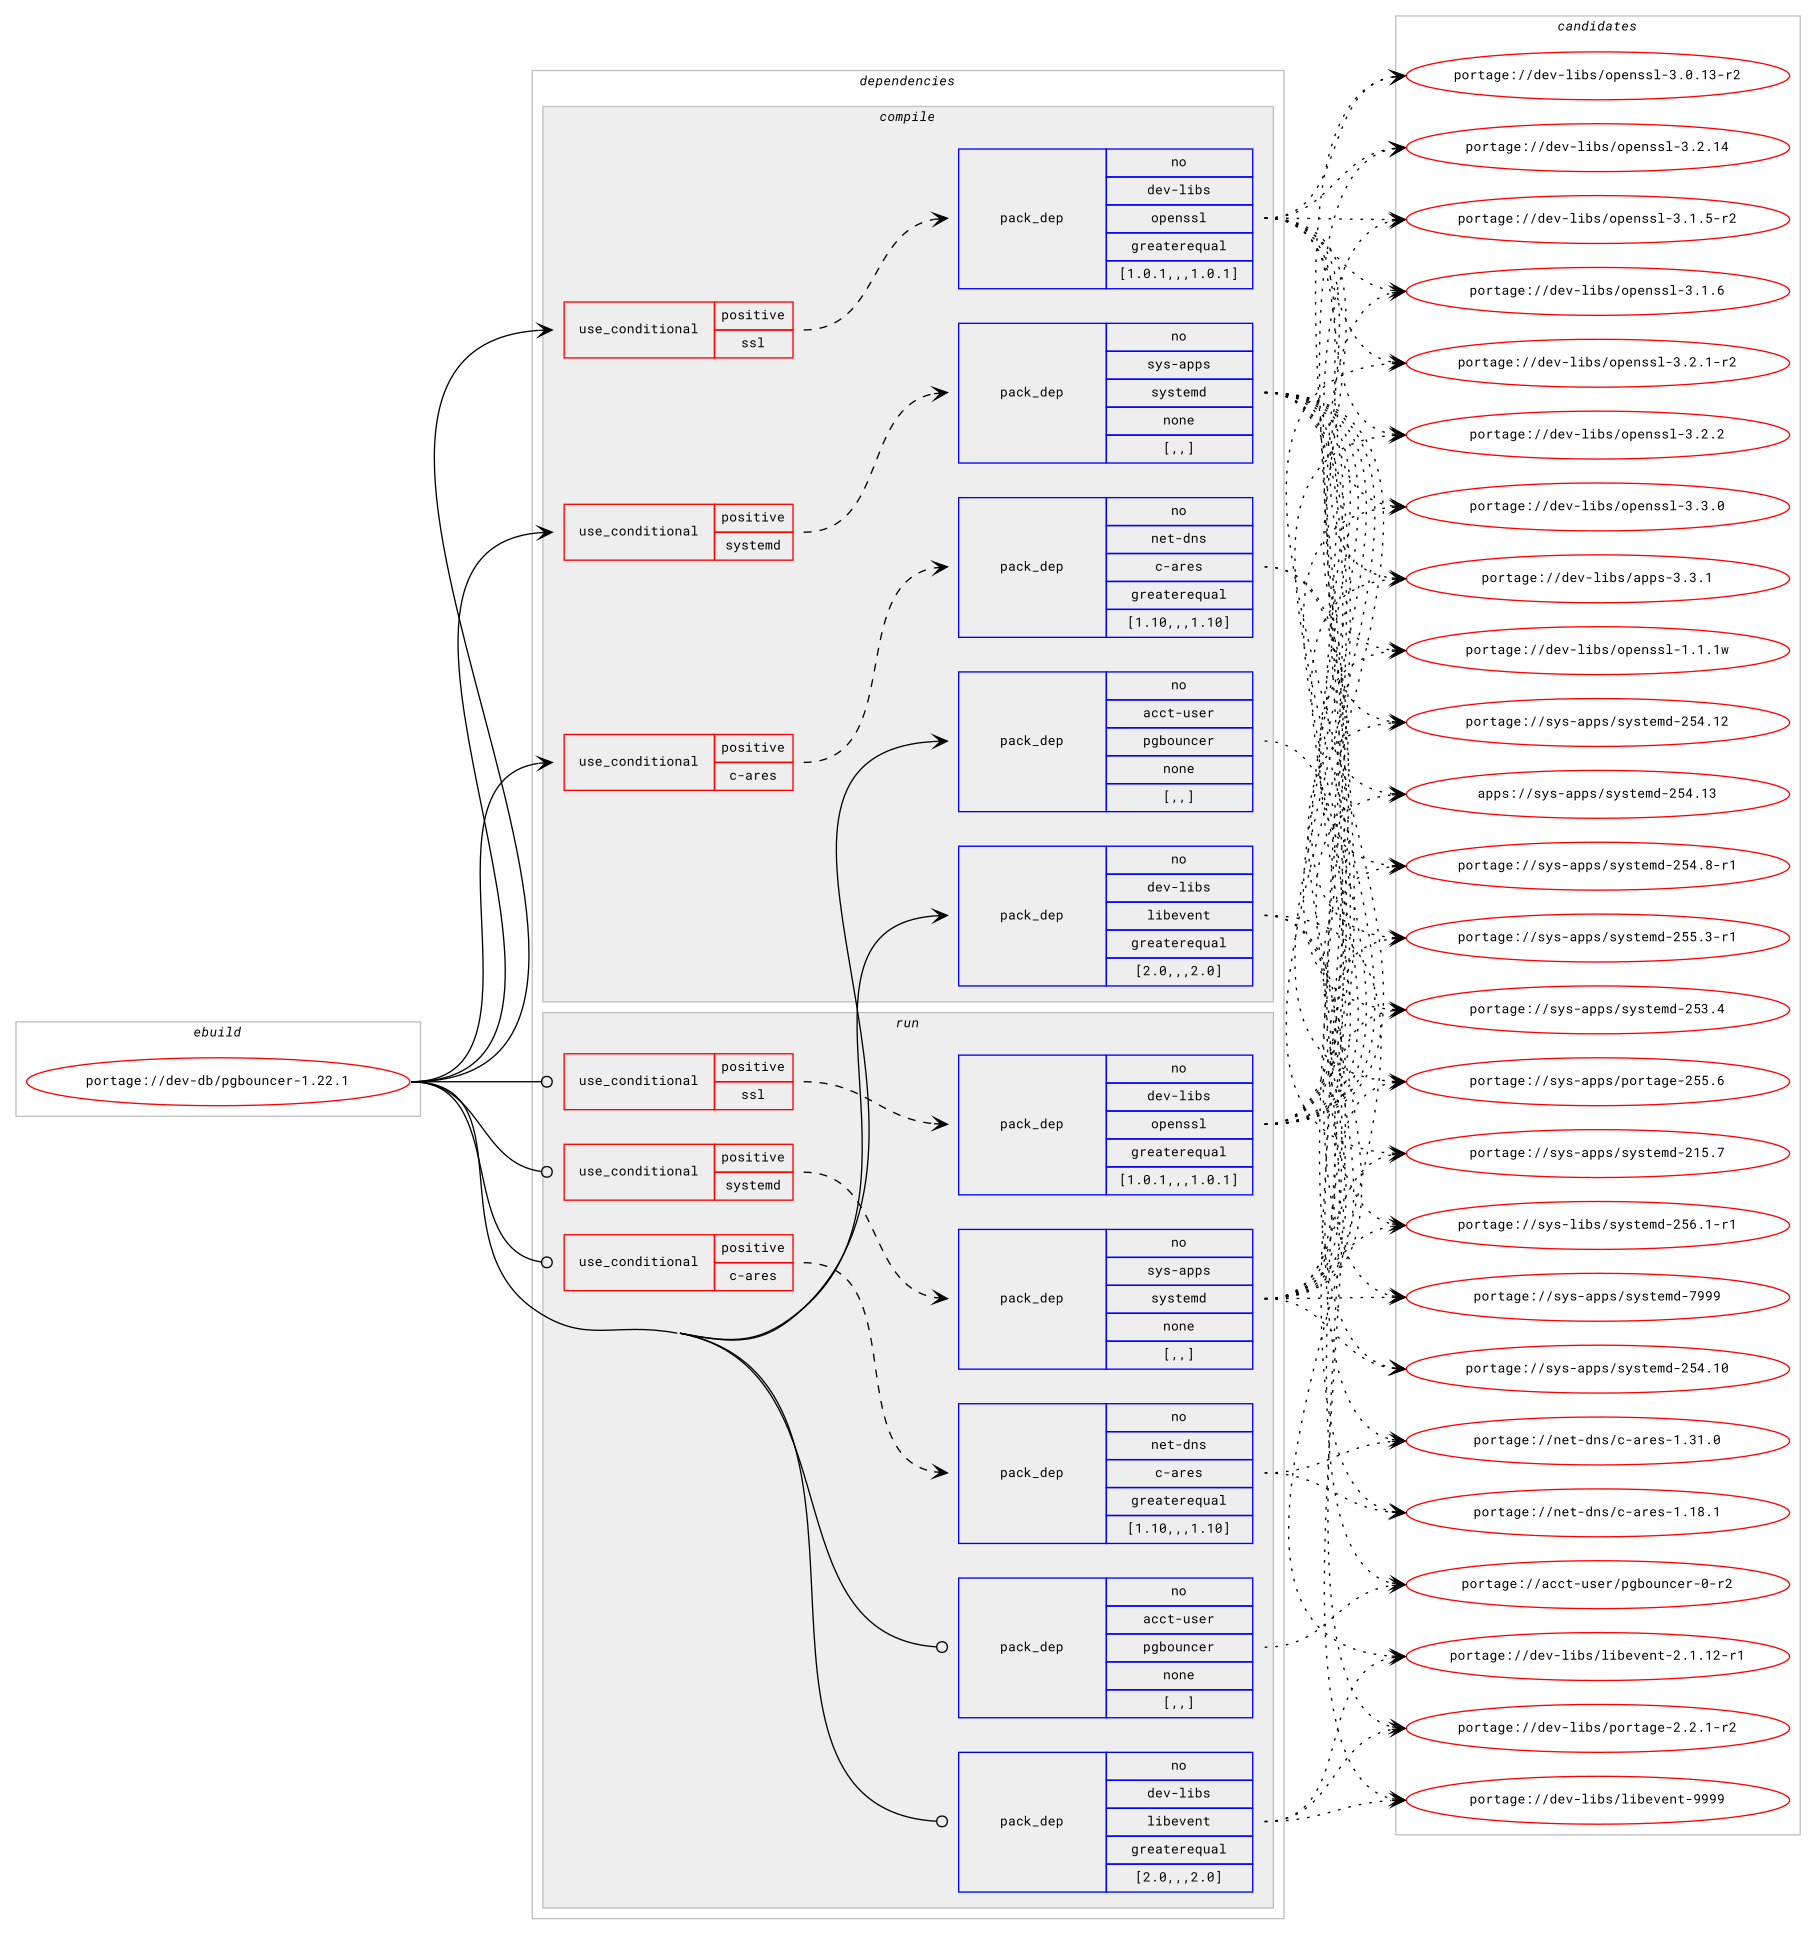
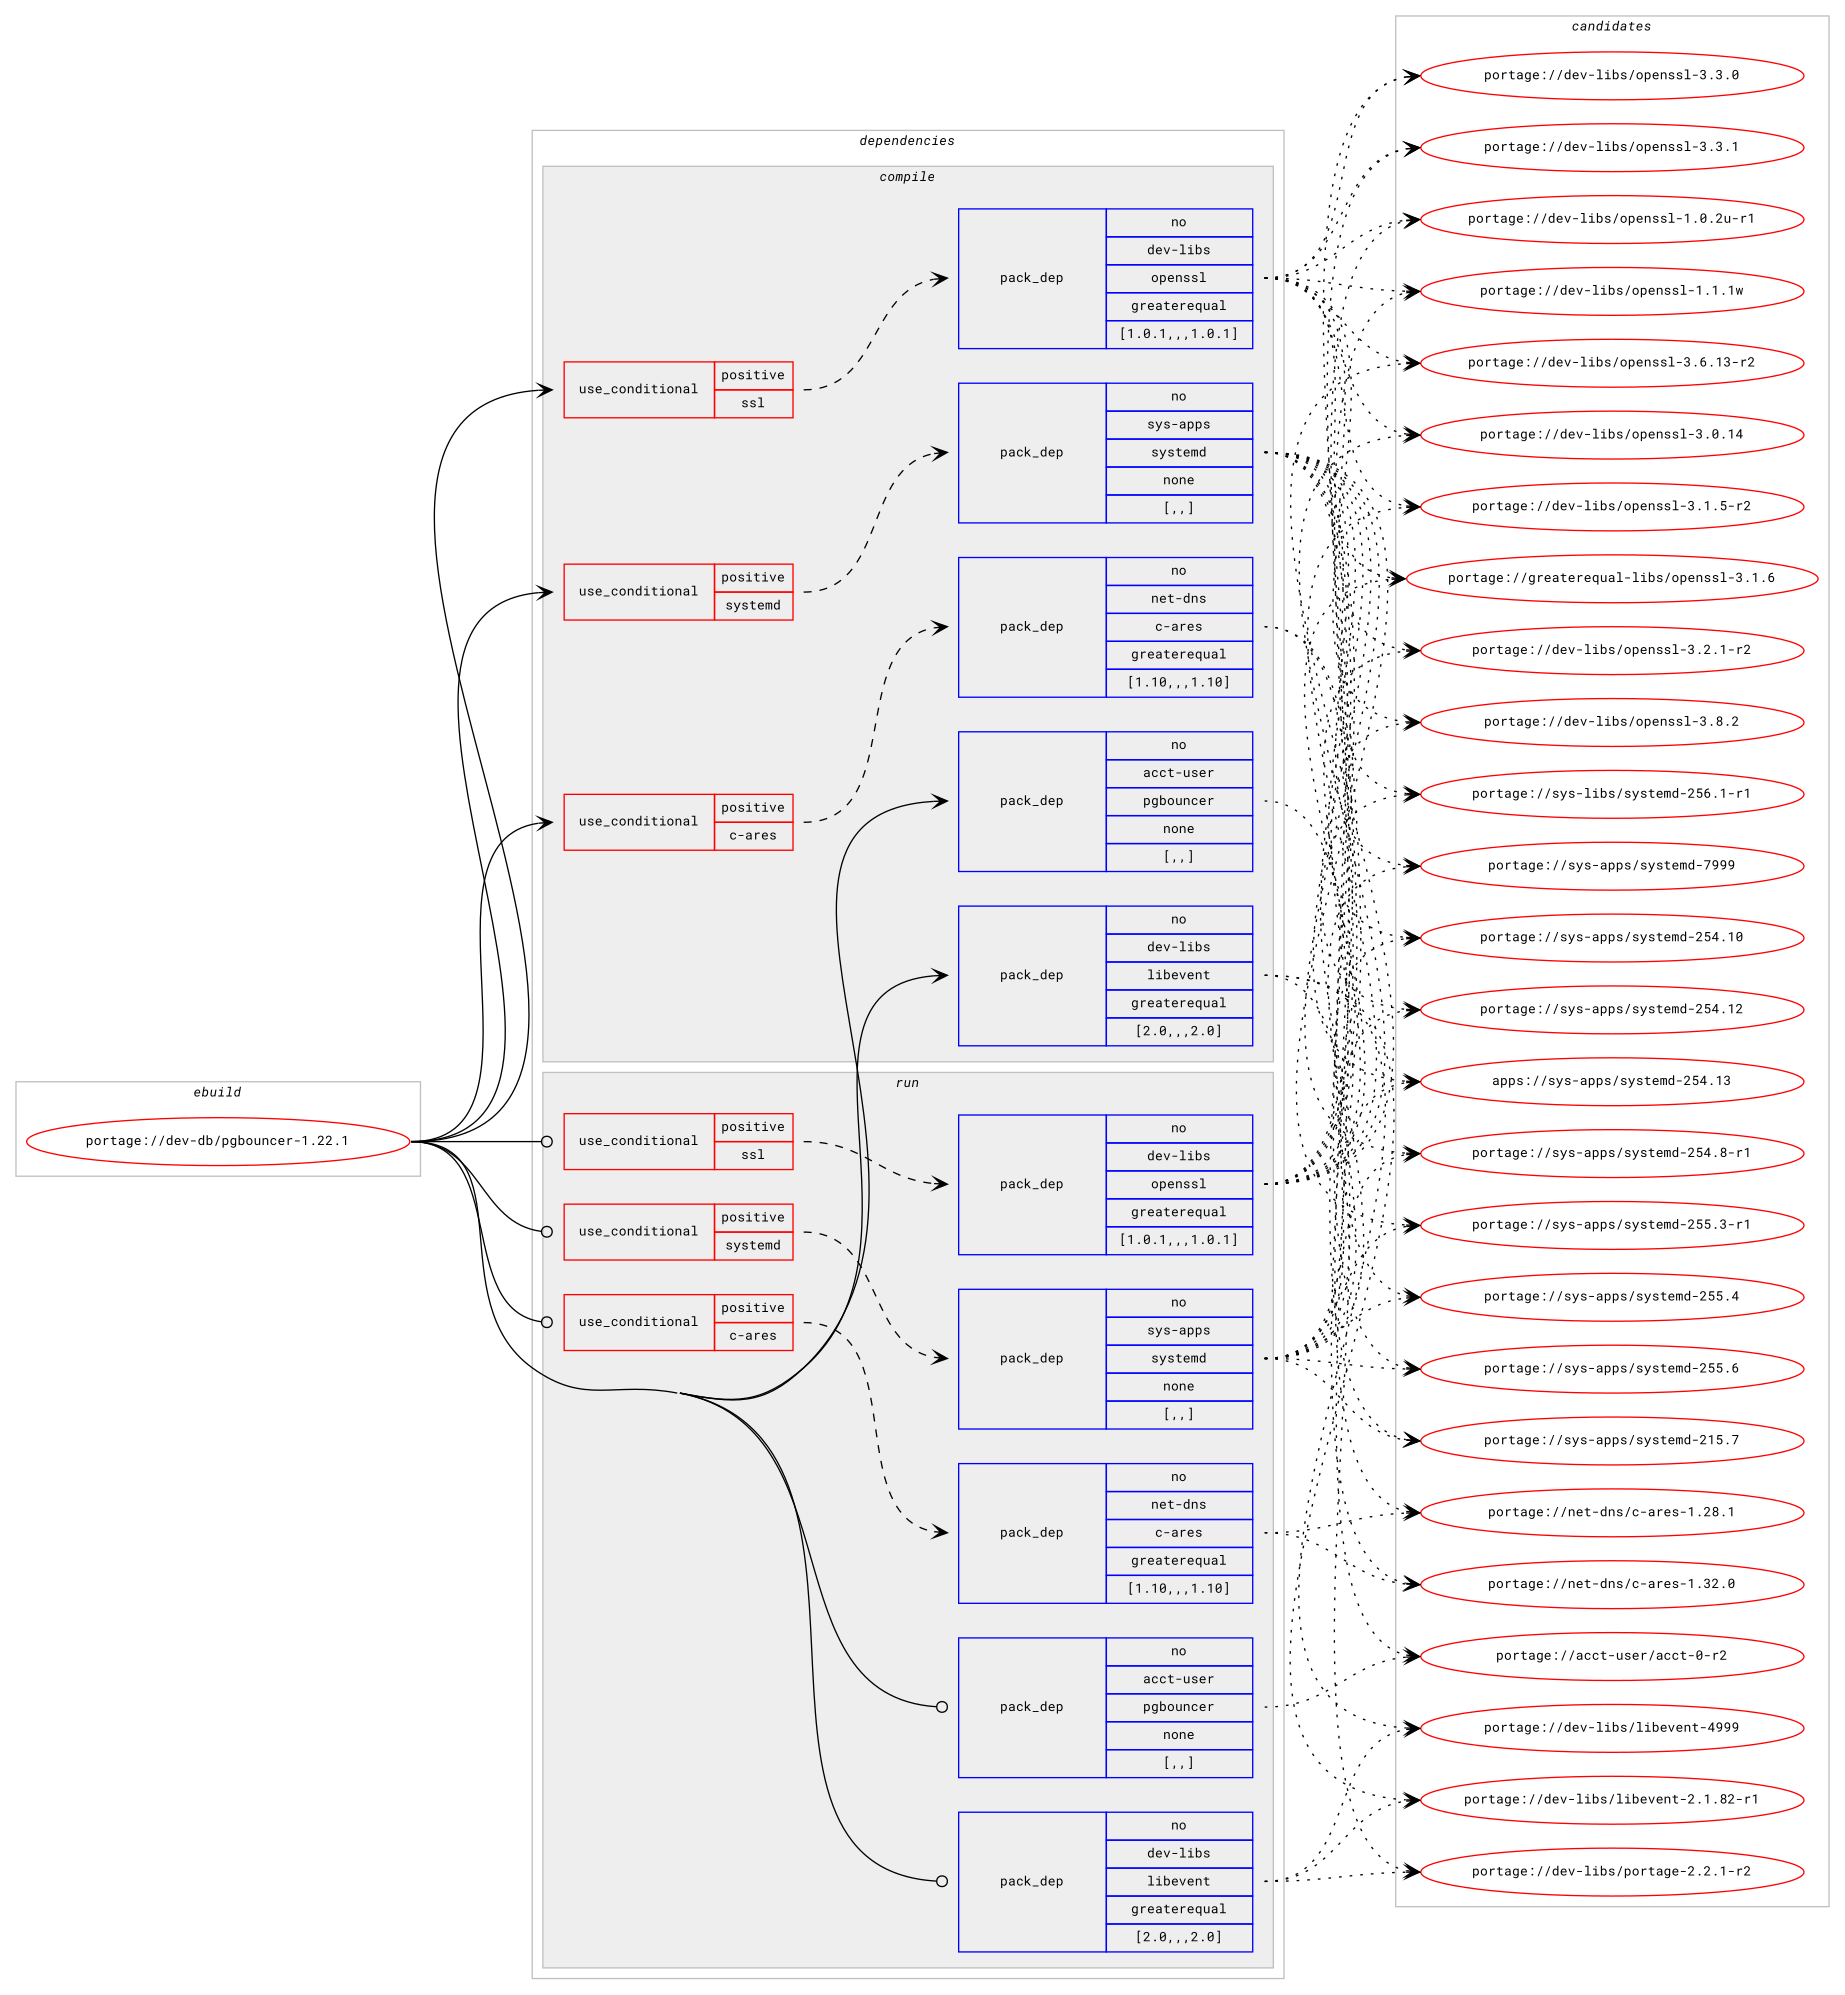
node "portage://dev-libs/openssl-3.0.13-r2": label "portage://dev-libs/openssl-3.0.13-r2" -> "portage://dev-libs/openssl-3.6.13-r2"
node "portage://dev-libs/openssl-3.2.14": label "portage://dev-libs/openssl-3.2.14" -> "portage://dev-libs/openssl-3.0.14"
node "portage://dev-libs/openssl-1.0.2u-r1": added
node "portage://dev-libs/openssl-3.1.6": label "portage://dev-libs/openssl-3.1.6" -> "portage://greaterequal-libs/openssl-3.1.6"
node "portage://dev-libs/openssl-3.2.2": label "portage://dev-libs/openssl-3.2.2" -> "portage://dev-libs/openssl-3.8.2"
node "portage://dev-libs/apps-3.3.1": label "portage://dev-libs/apps-3.3.1" -> "portage://dev-libs/openssl-3.3.1"
node "portage://sys-apps/systemd-253.4": label "portage://sys-apps/systemd-253.4" -> "portage://sys-apps/systemd-255.4"
node "portage://sys-apps/portage-255.6": label "portage://sys-apps/portage-255.6" -> "portage://sys-apps/systemd-255.6"
node "portage://net-dns/c-ares-1.31.0": label "portage://net-dns/c-ares-1.31.0" -> "portage://net-dns/c-ares-1.32.0"
node "portage://net-dns/c-ares-1.18.1": label "portage://net-dns/c-ares-1.18.1" -> "portage://net-dns/c-ares-1.28.1"
node "portage://acct-user/pgbouncer-0-r2": label "portage://acct-user/pgbouncer-0-r2" -> "portage://acct-user/acct-0-r2"
node "portage://dev-libs/libevent-2.1.12-r1": label "portage://dev-libs/libevent-2.1.12-r1" -> "portage://dev-libs/libevent-2.1.82-r1"
node "portage://dev-libs/libevent-9999": label "portage://dev-libs/libevent-9999" -> "portage://dev-libs/libevent-4999"
